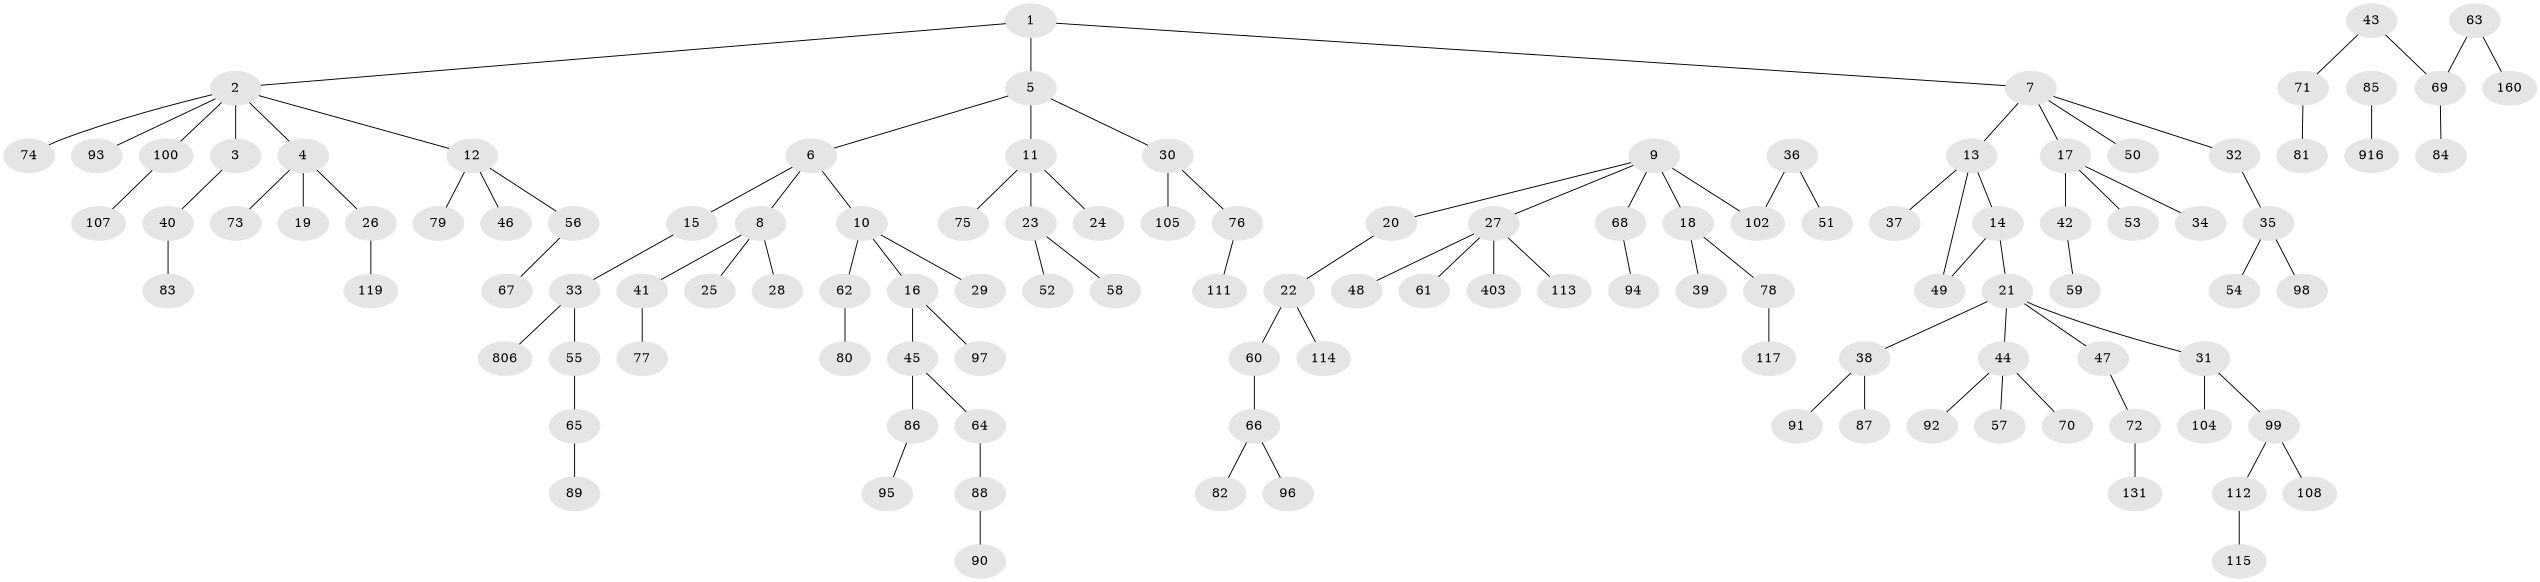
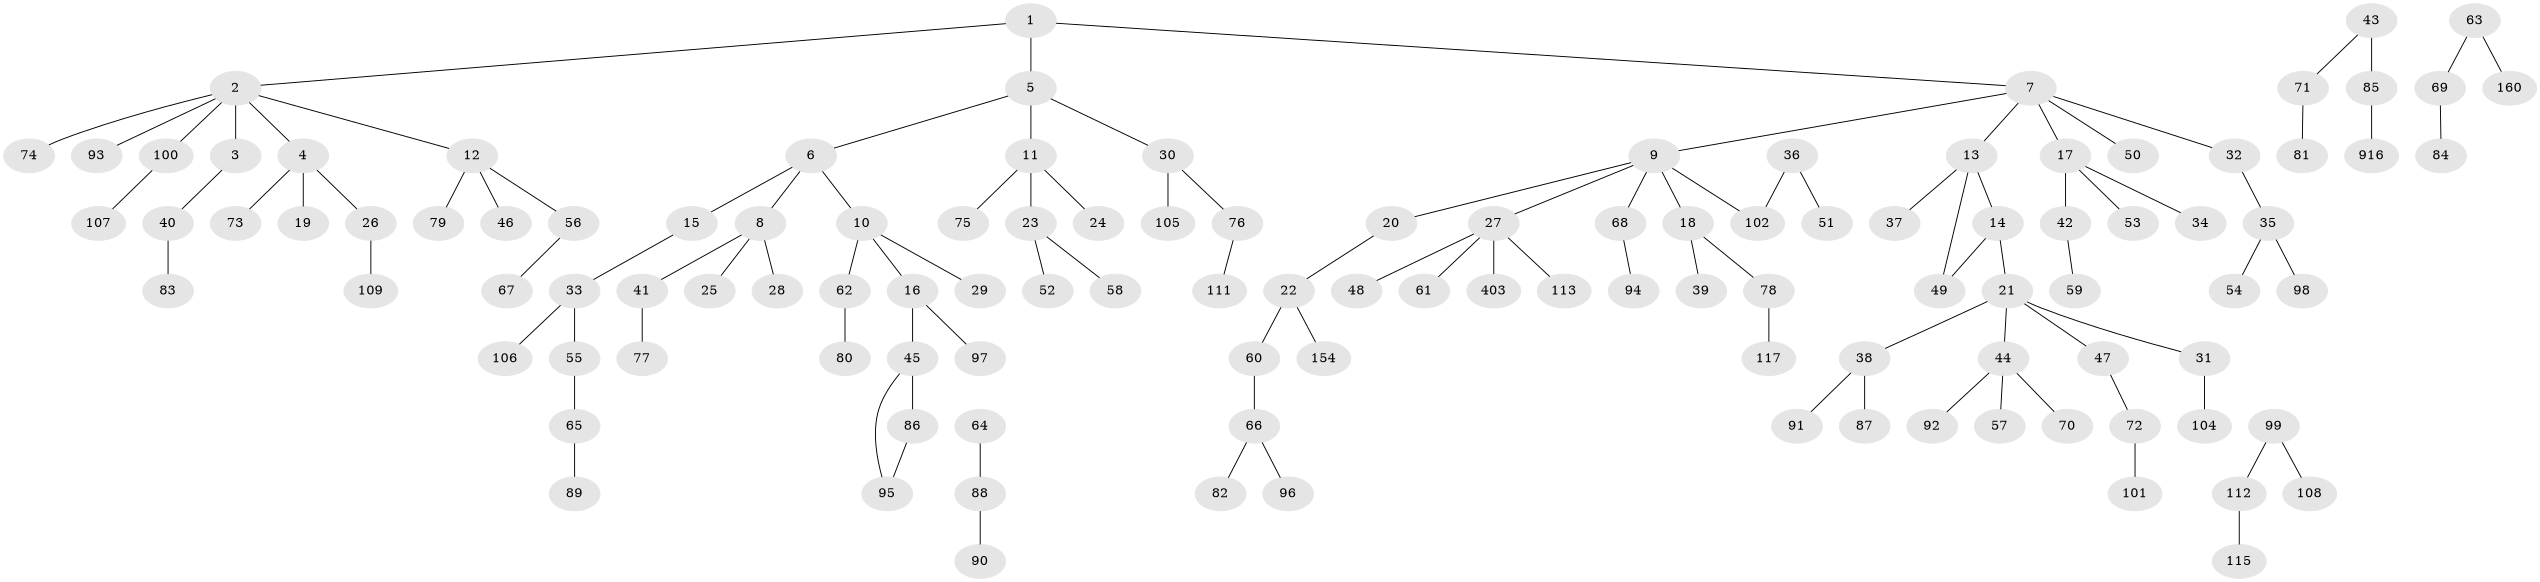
edge "43" -- "69": now "43" -- "85"
edge "7" -- "9": added
node "119": label "119" -> "109"
node "806": label "806" -> "106"
node "114": label "114" -> "154"
edge "45" -- "64": now "45" -- "95"
edge "31" -- "99": removed
node "131": label "131" -> "101"
